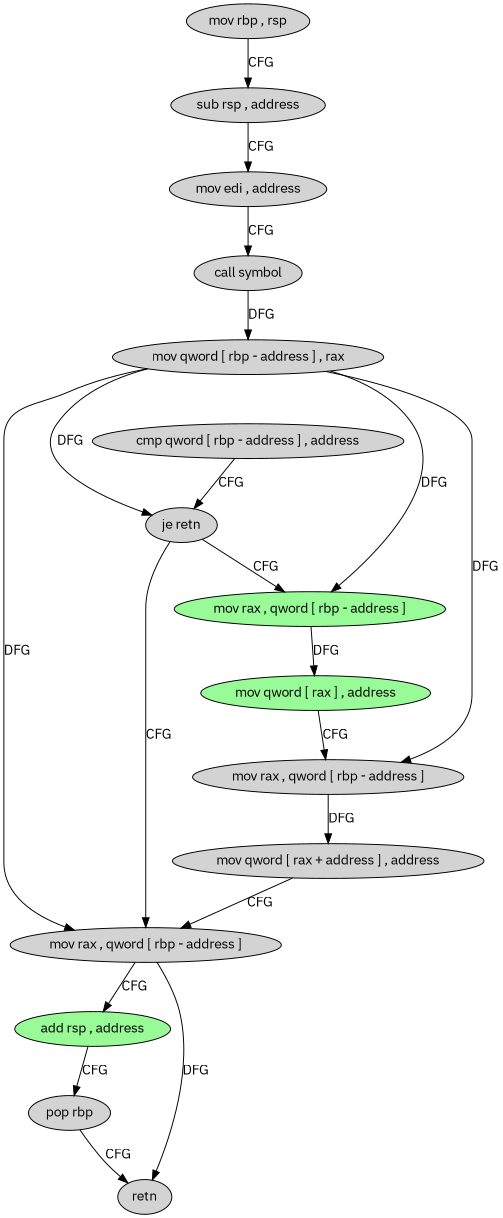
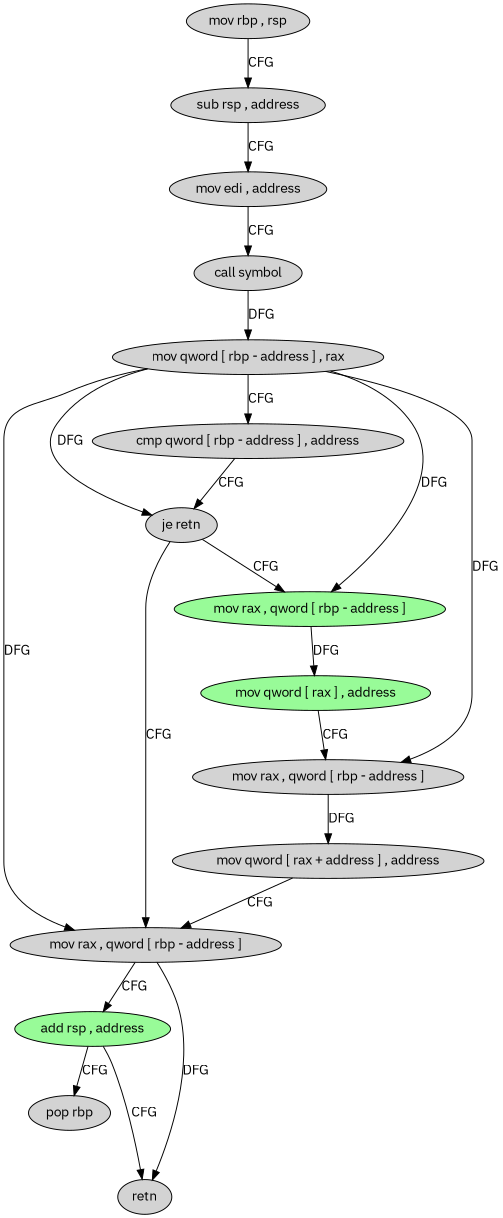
edge "mov qword [ rbp - address ] , rax" -> "cmp qword [ rbp - address ] , address": added, label "CFG"
edge "pop rbp" -> "retn": now "add rsp , address" -> "retn"
